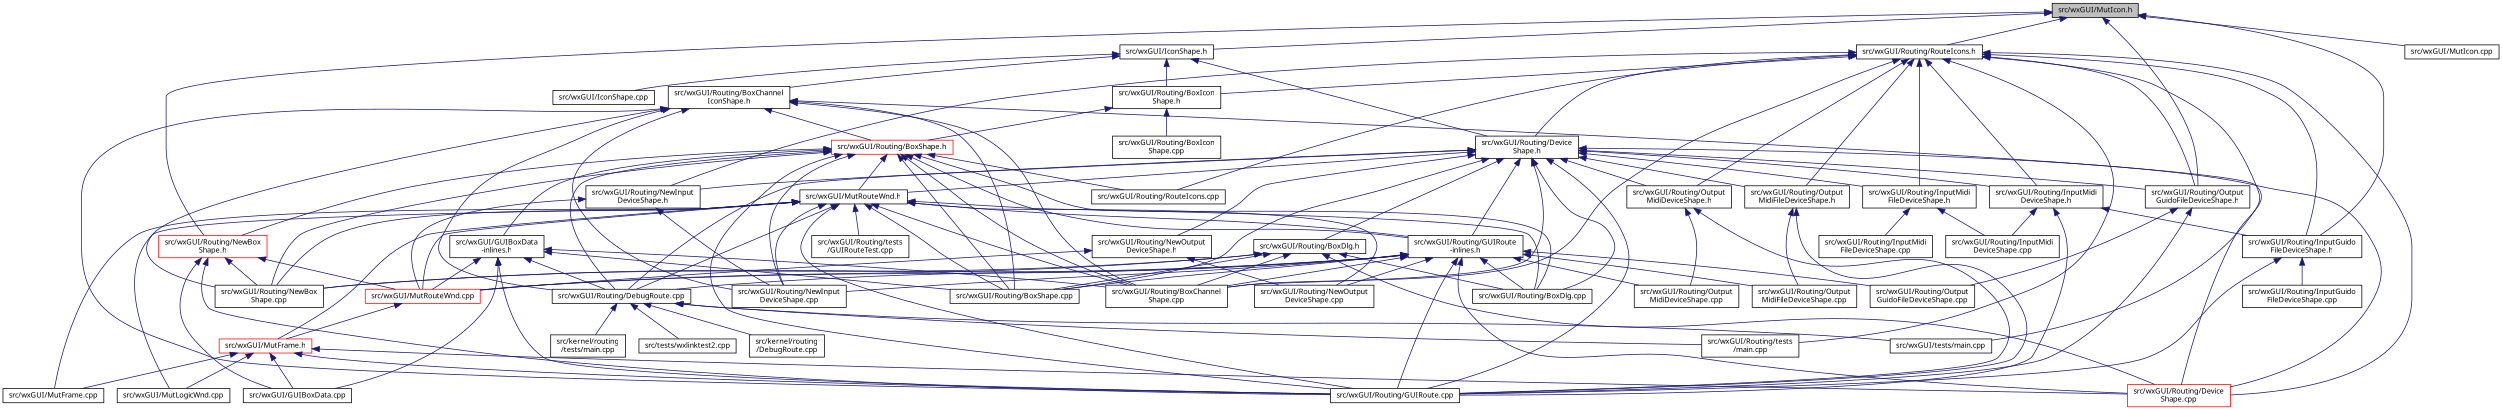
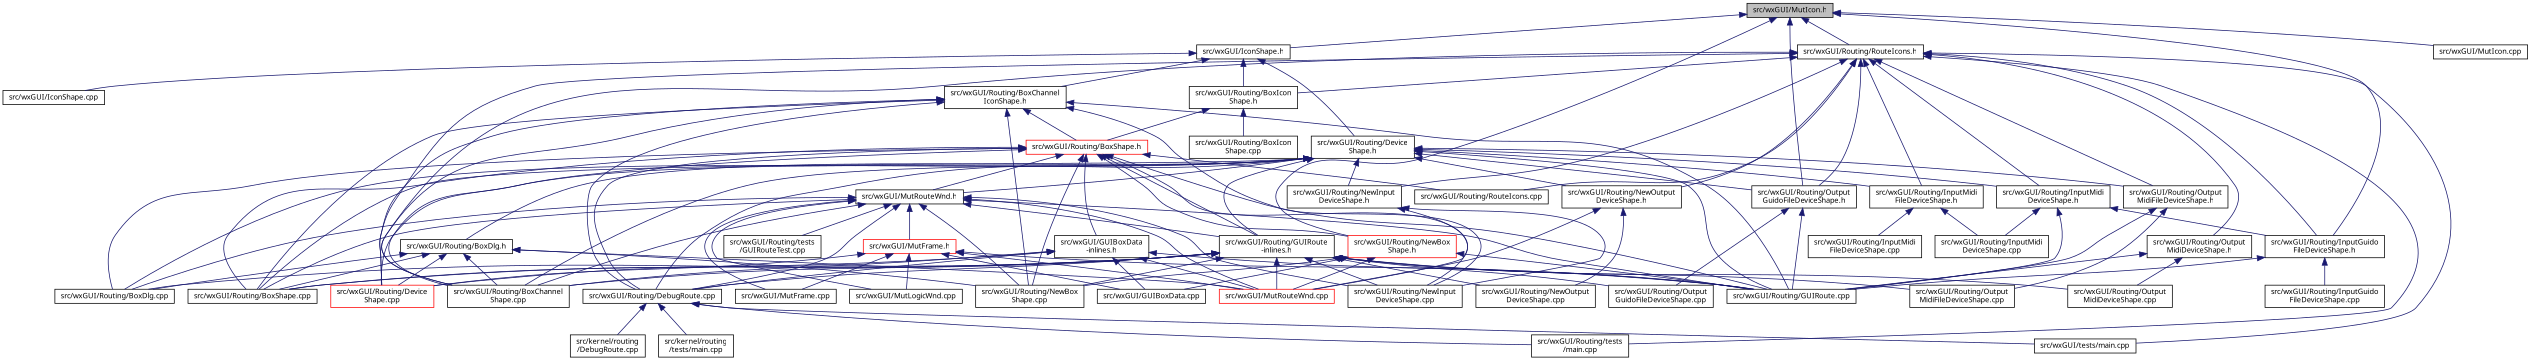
edge "src/wxGUI/Routing/Device Shape.h" -> "src/wxGUI/Routing/RouteIcons.h": now "src/wxGUI/Routing/NewOutput DeviceShape.h" -> "src/wxGUI/Routing/RouteIcons.h"
edge "src/wxGUI/Routing/Output MidiDeviceShape.h" -> "src/wxGUI/Routing/Device Shape.h": removed
edge "src/wxGUI/Routing/NewOutput DeviceShape.cpp" -> "src/wxGUI/MutRouteWnd.h": removed
edge "src/wxGUI/MutFrame.h" -> "src/wxGUI/MutRouteWnd.cpp": reversed
node "src/tests/wxlinktest2.cpp": removed
